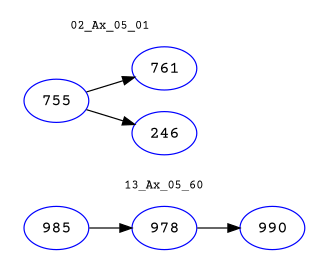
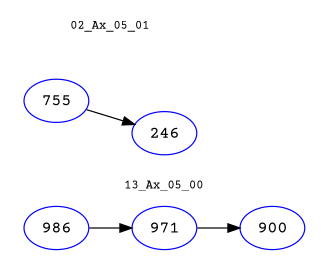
node "761": removed
cluster "13_Ax_05_60": label "13_Ax_05_60" -> "13_Ax_05_00"
node "985": label "985" -> "986"
node "978": label "978" -> "971"
node "990": label "990" -> "900"
